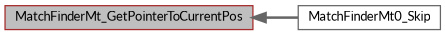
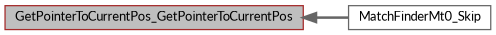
node "MatchFinderMt_GetPointerToCurrentPos": label "MatchFinderMt_GetPointerToCurrentPos" -> "GetPointerToCurrentPos_GetPointerToCurrentPos"
